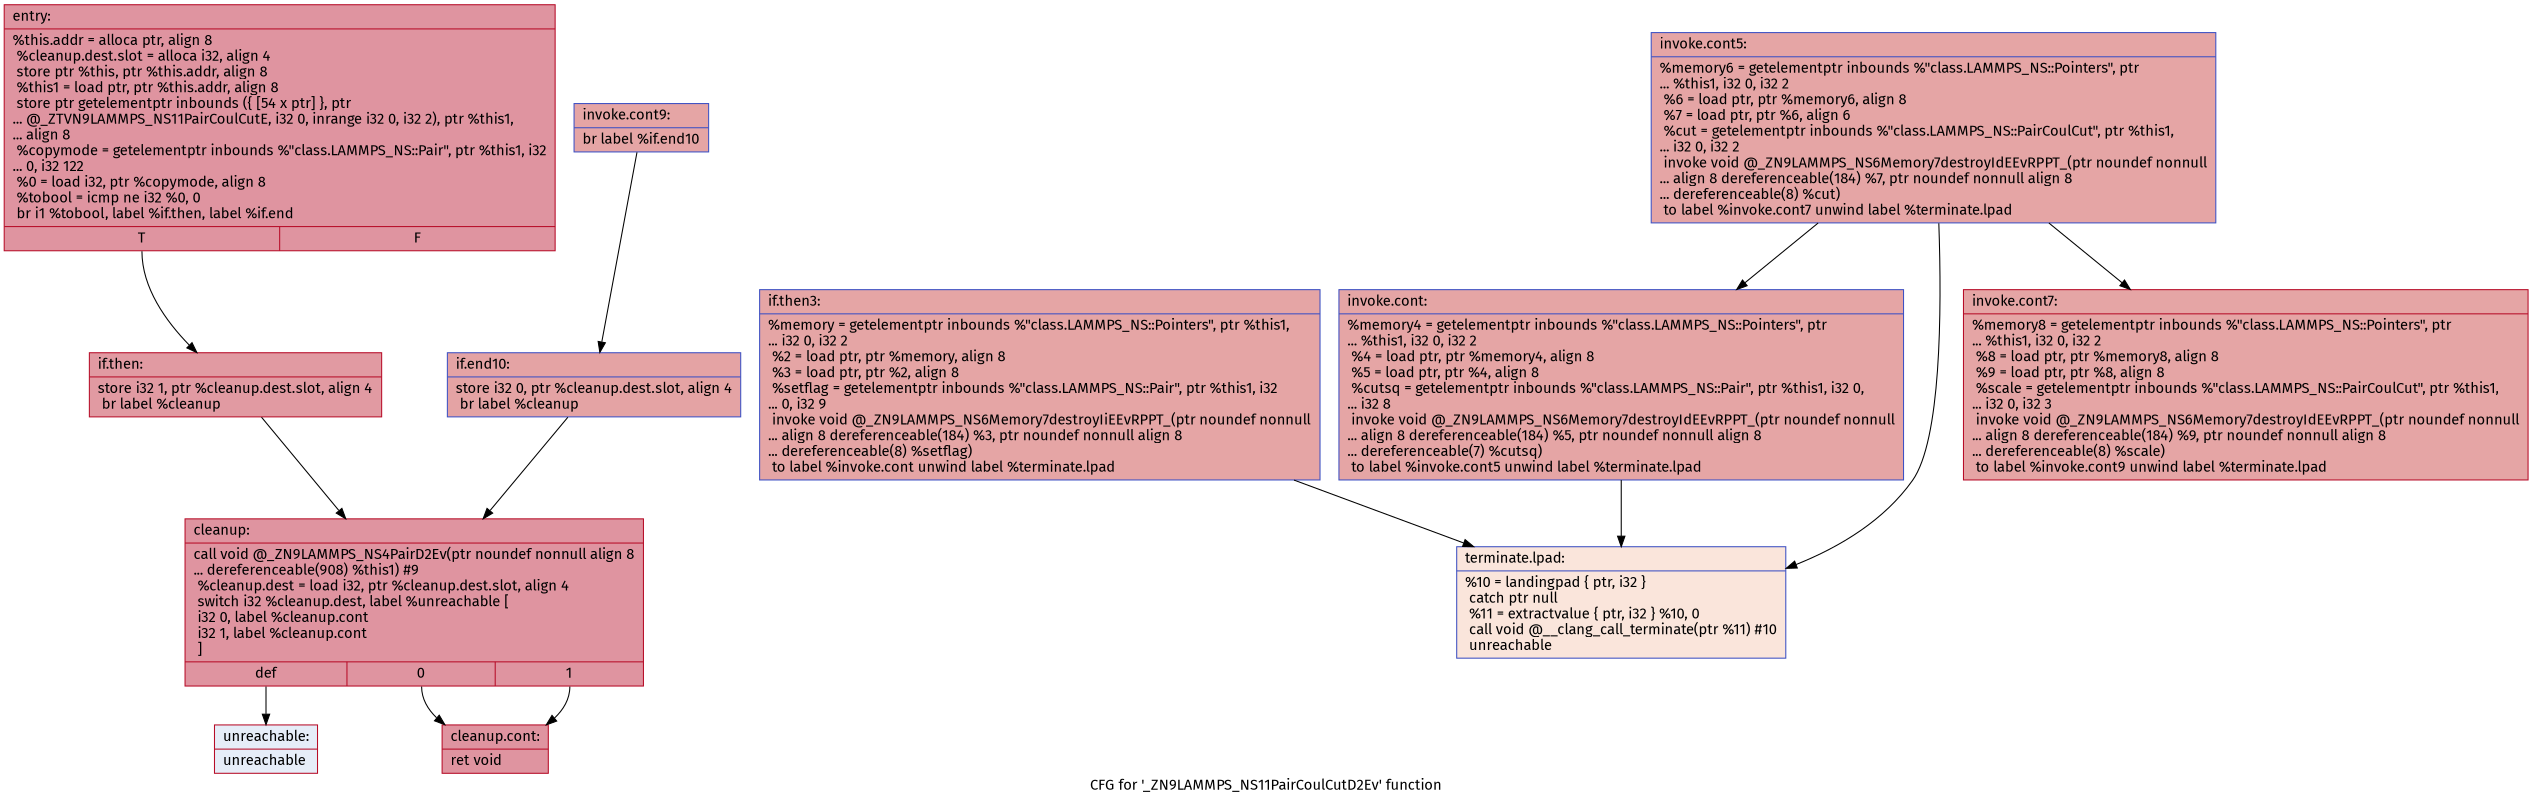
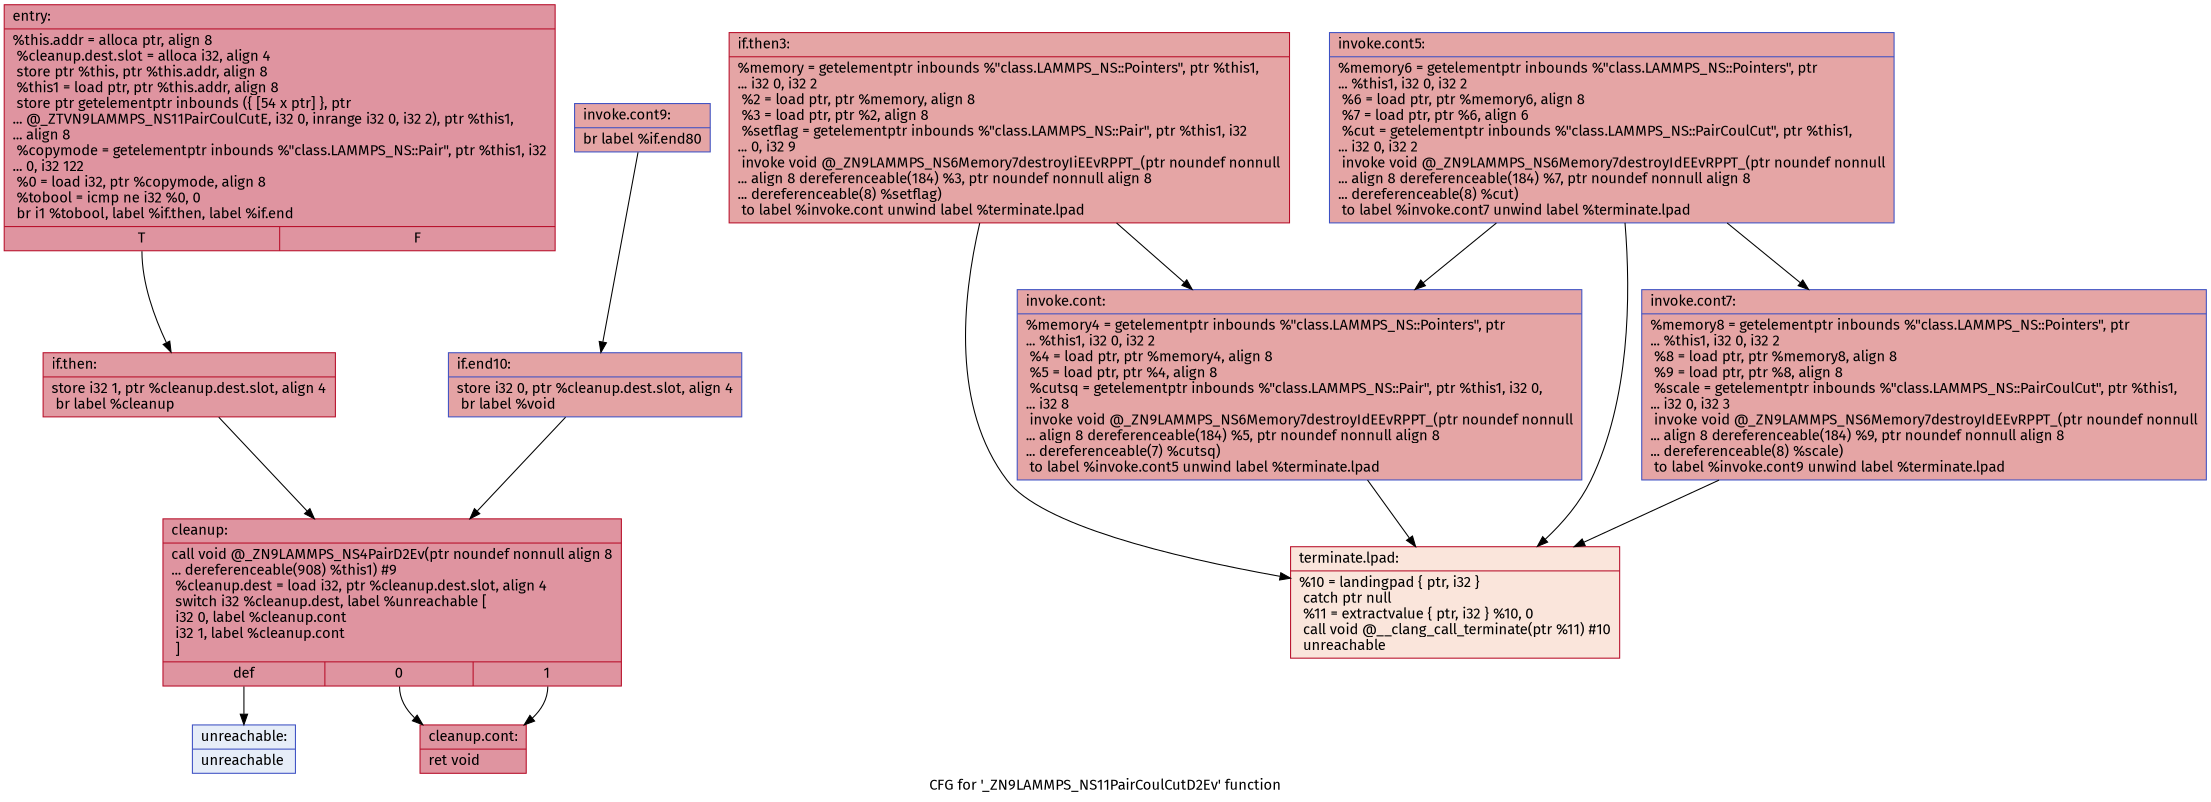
node "invoke.cont9:": text "br label %if.end10" -> "br label %if.end80"
edge "if.then3:" -> "invoke.cont:": added
node "if.then3:": color #3d50c3ff -> #b70d28ff
node "invoke.cont7:": color #b70d28ff -> #3d50c3ff
node "if.end10:": text "br label %cleanup" -> "br label %void"
edge "invoke.cont7:" -> "terminate.lpad:": added
node "terminate.lpad:": color #3d50c3ff -> #b70d28ff
node "unreachable:": color #b70d28ff -> #3d50c3ff
